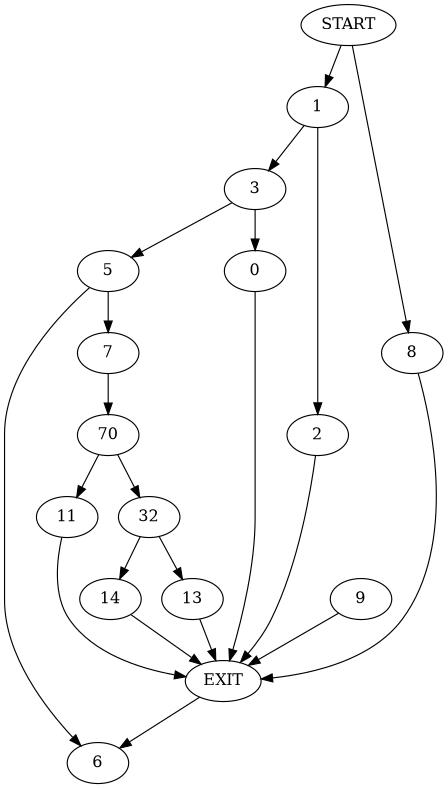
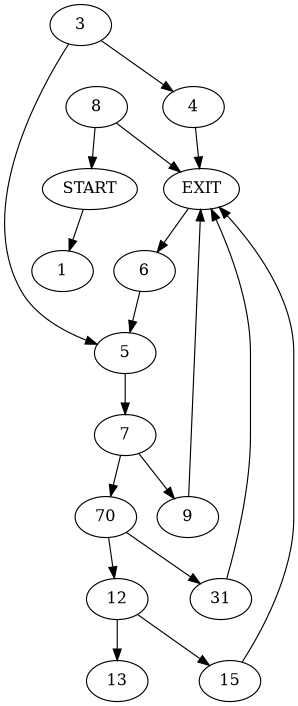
edge "1" -> "3": removed
edge "START" -> "8": reversed
node "0": label "0" -> "4"
node "2": removed
edge "7" -> "9": added
edge "5" -> "6": reversed
node "11": label "11" -> "31"
node "32": label "32" -> "12"
node "14": label "14" -> "15"
edge "13" -> "EXIT": removed
